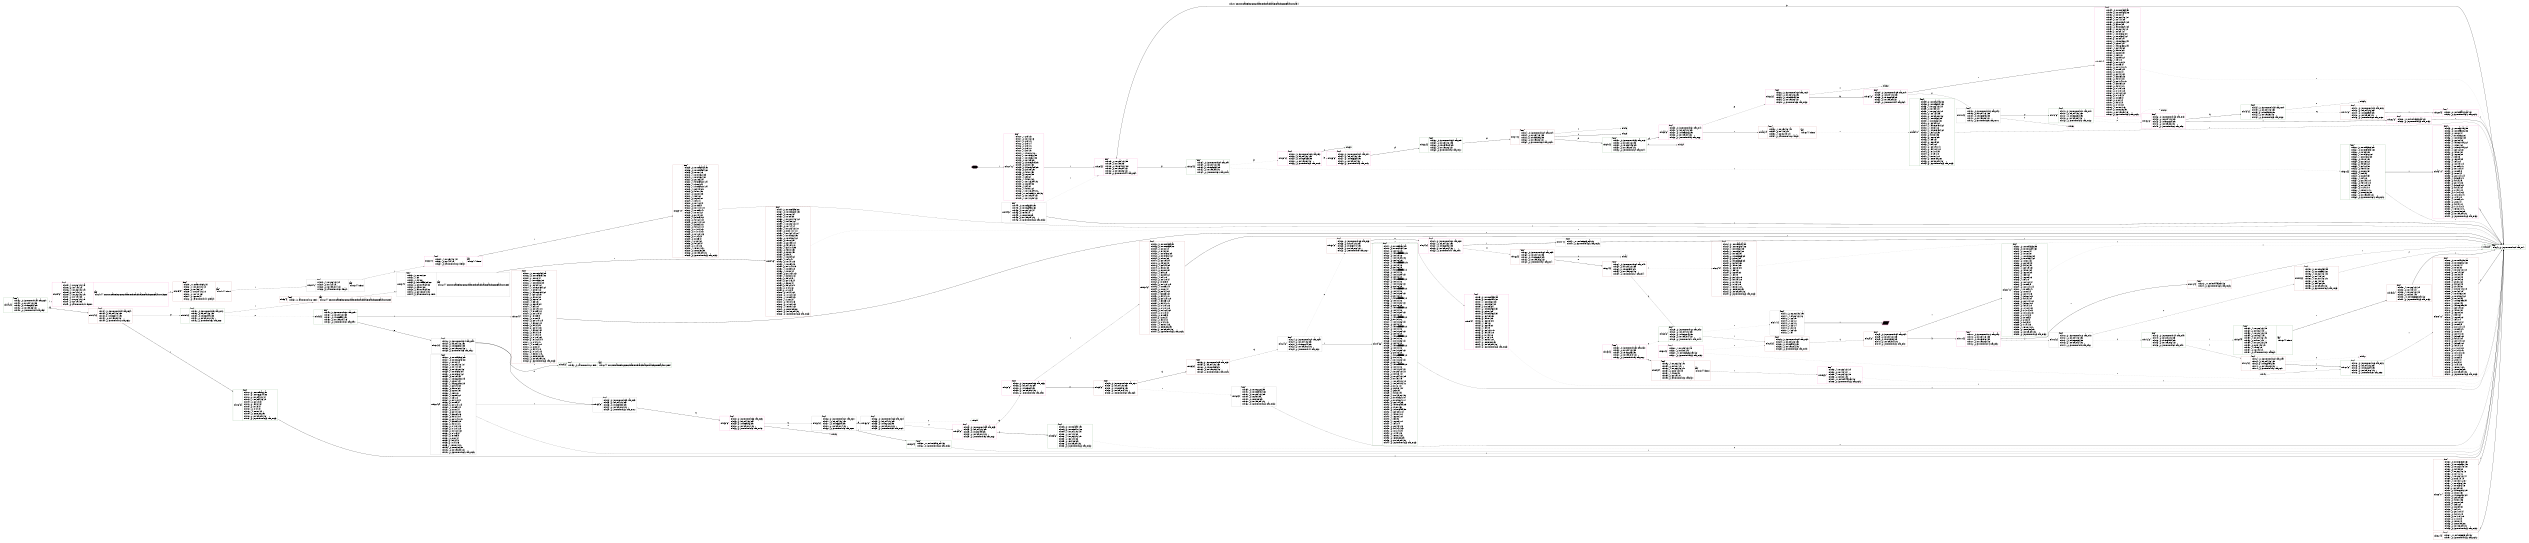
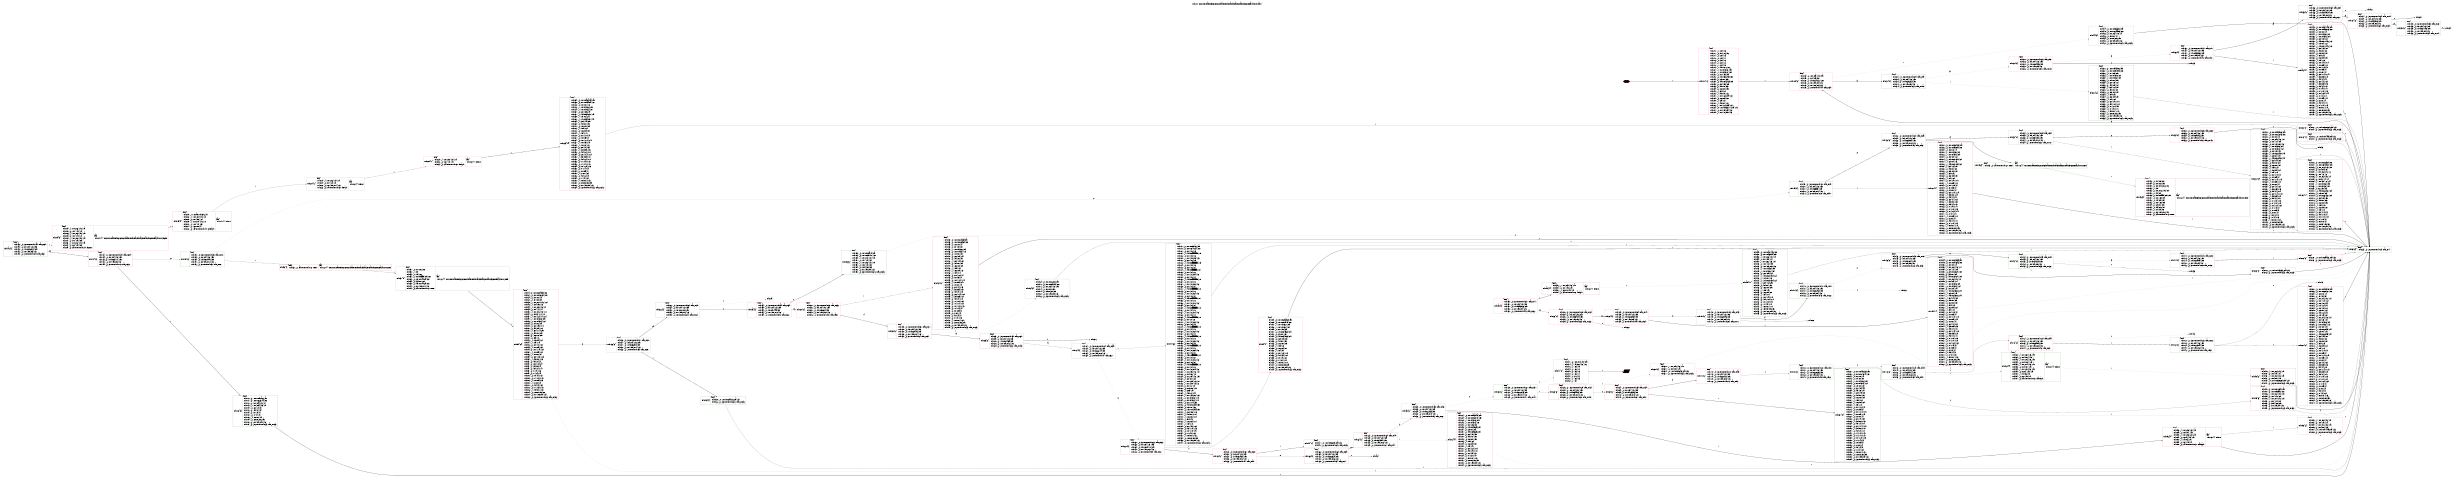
edge "0x401374 [28]" -> "0x4019c2": now "0x401358 [28]" -> "0x4019c2"
edge "0x401390 [28]" -> "0x4013ac [28]": removed, label "29"
edge "0x40231c [86]" -> "0x401a43 [147]": now "0x40133c [28]" -> "0x401a43 [147]"
edge "0x401949 [30]" -> "0x4012e4 [32]": reversed
node "0x401c98 [52]": added
edge "0x401d41 [15]" -> "0x402643 [5]": now "0x401e96 [29]" -> "0x402643 [5]"
edge "0x401684 [28]" -> "0x4016bc [28]": now "0x401684 [28]" -> "0x4016a0 [28]"
edge "0x401710 [28]" -> "0x402175 [15]": removed, label "1"
edge "0x401b8b [49]" -> "0x401bbc [32]": style bold -> dotted
node "0x402518": added
edge "0x402300 [28]" -> "0x4016d8 [28]": reversed
edge "0x40179c" -> "0x401780 [28]": reversed
edge "0x401ef7 [91]" -> "0x402643 [5]": style dotted -> bold
edge "0x402372 [159]" -> "0x401534 [28]": reversed
edge "0x401550 [28]" -> "0x40156c [28]": now "0x401f7f [169]" -> "0x40156c [28]"
